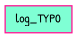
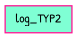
node "log_TYP0": label "log_TYP0" -> "log_TYP2"
